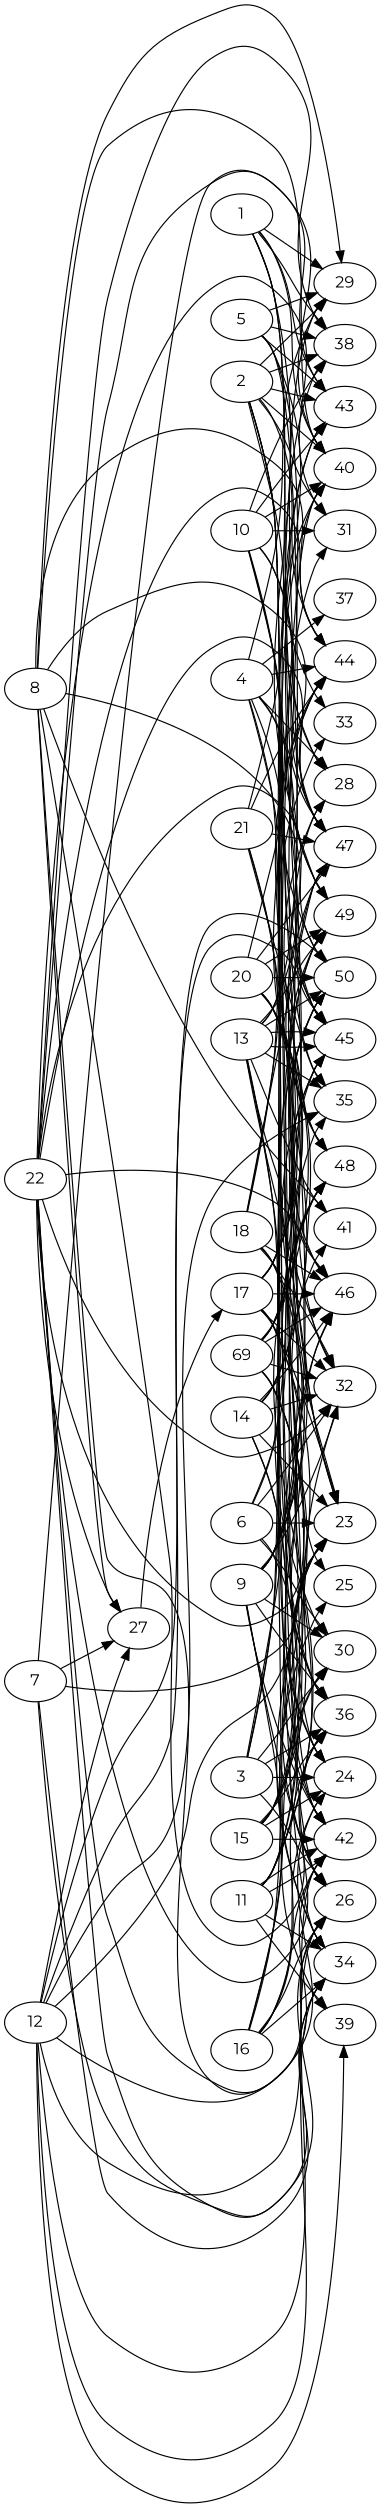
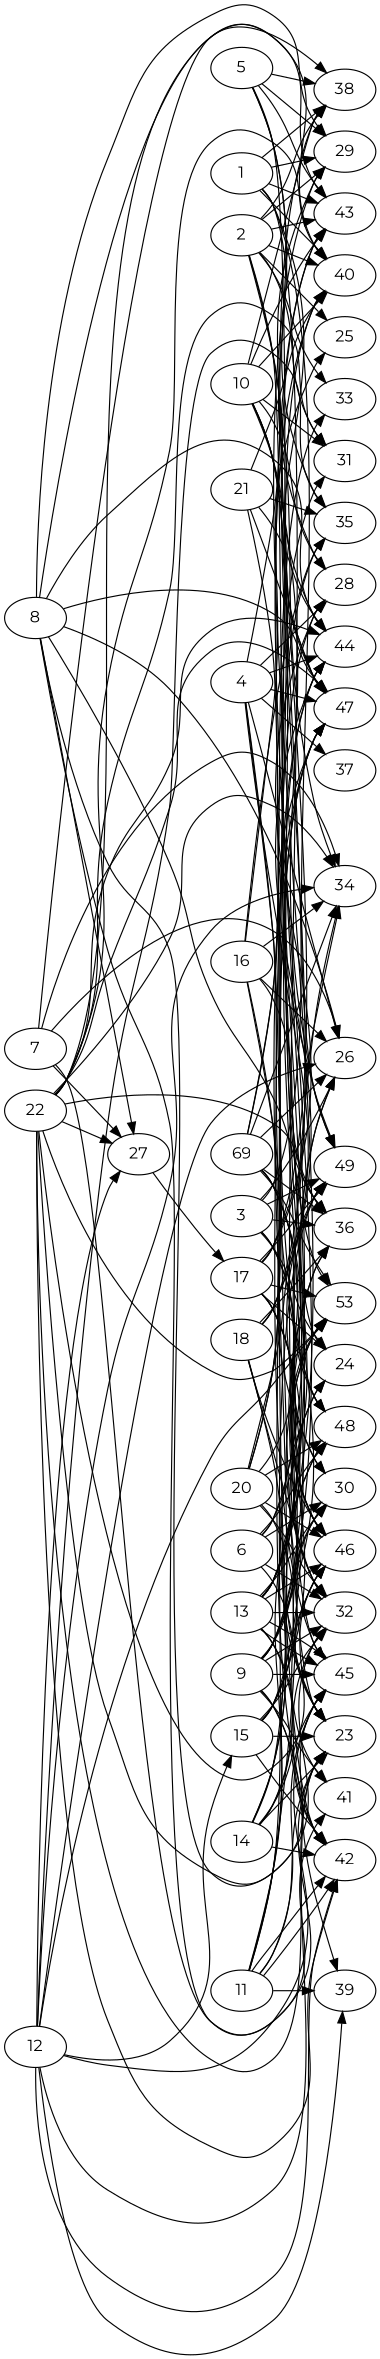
node "50": label "50" -> "53"
edge "21" -> "36": removed
edge "16" -> "24": removed
edge "12" -> "24": now "12" -> "15"
